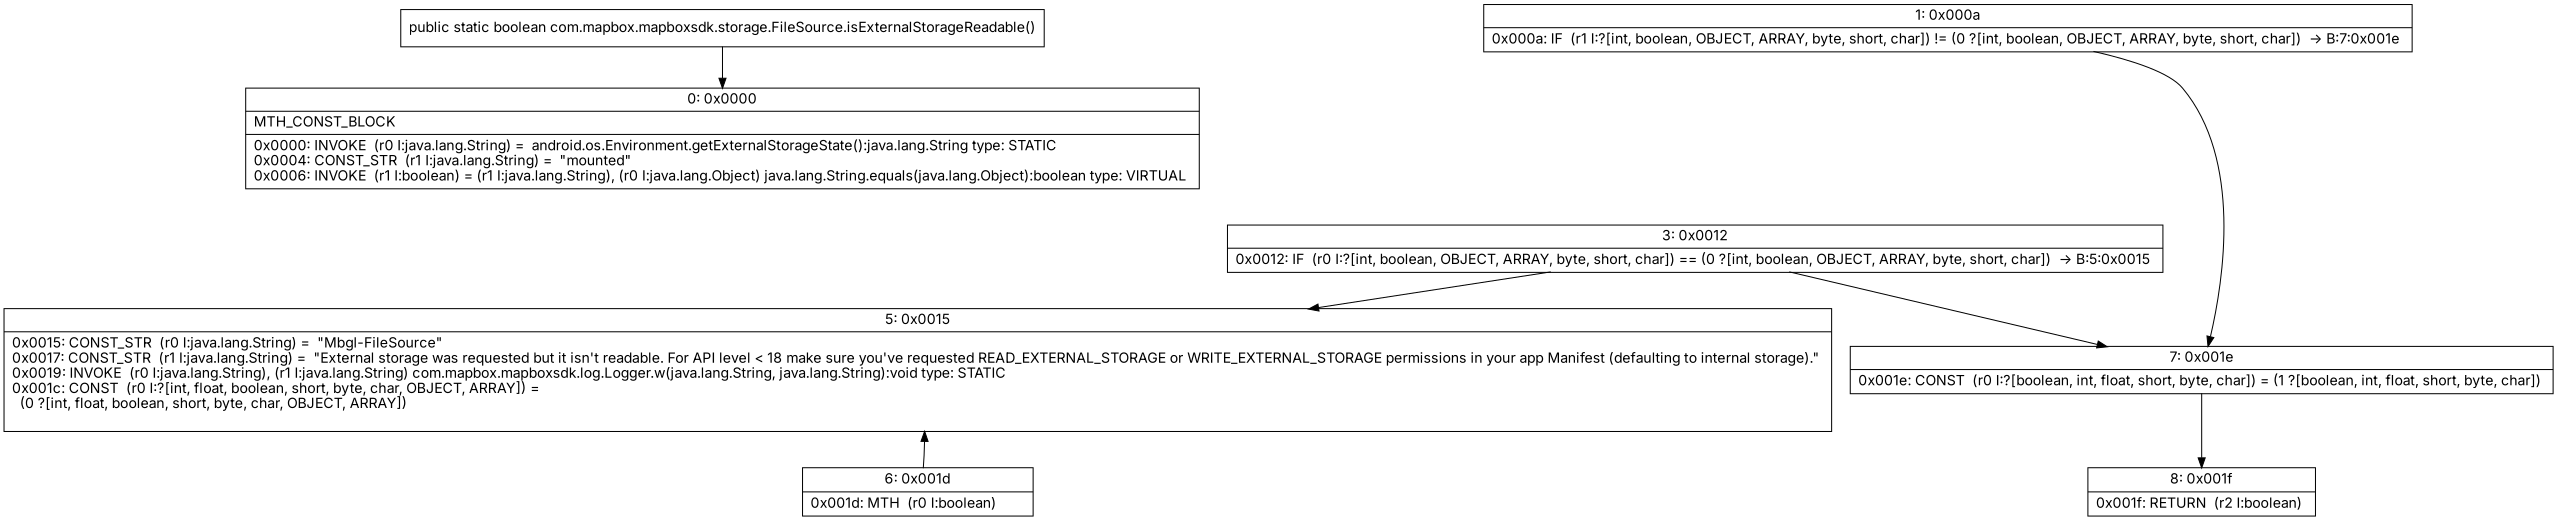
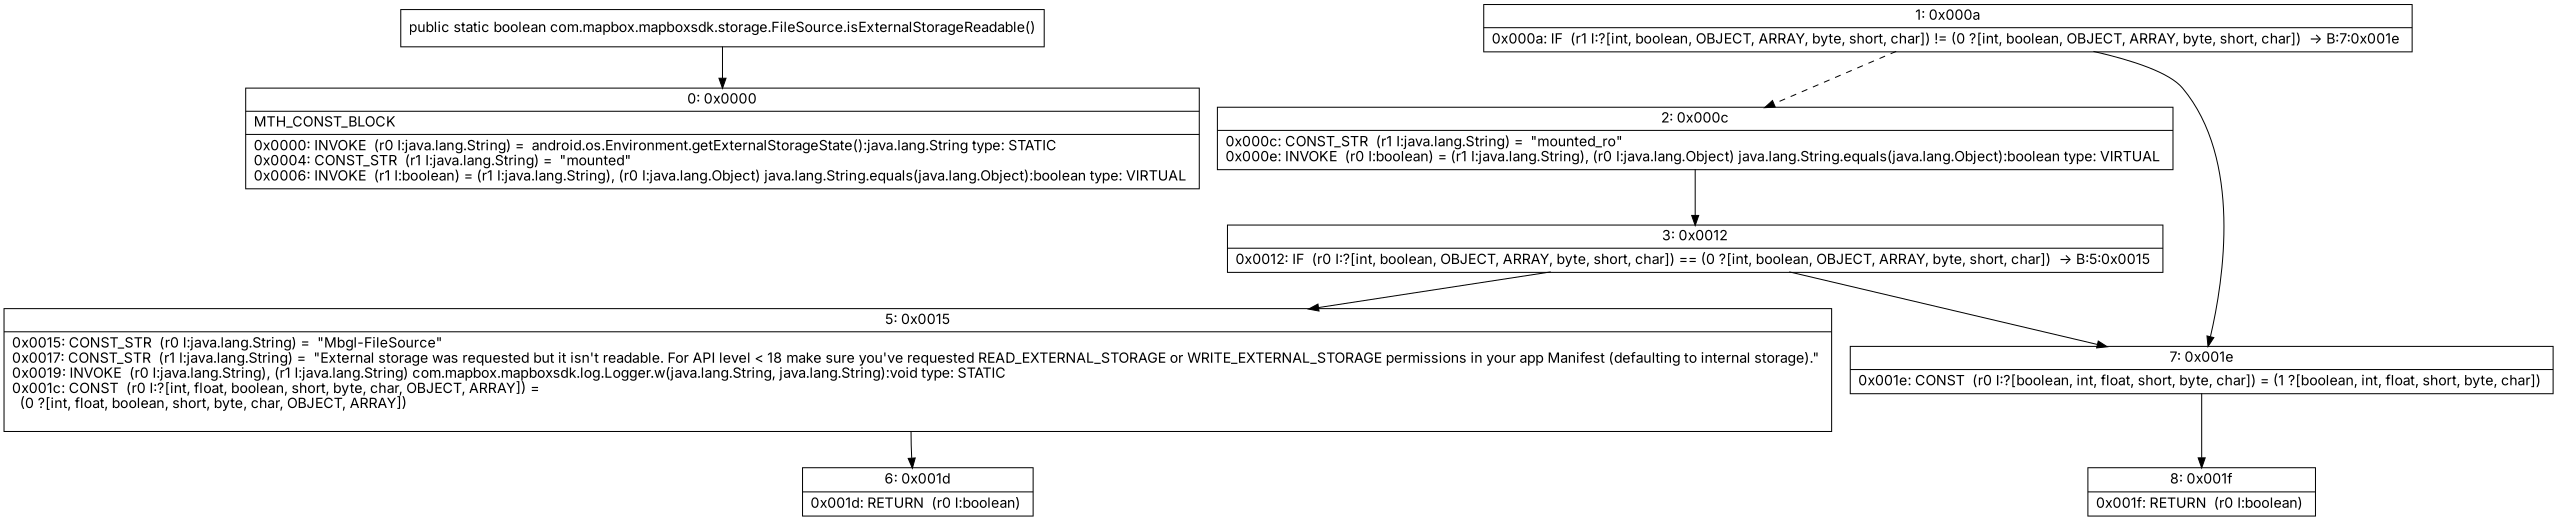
node "2: 0x000c": added
edge "6: 0x001d" -> "5: 0x0015": reversed
node "6: 0x001d": text "0x001d: MTH  (r0 I:boolean)" -> "0x001d: RETURN  (r0 I:boolean)"
node "8: 0x001f": text "0x001f: RETURN  (r2 I:boolean)" -> "0x001f: RETURN  (r0 I:boolean)"
